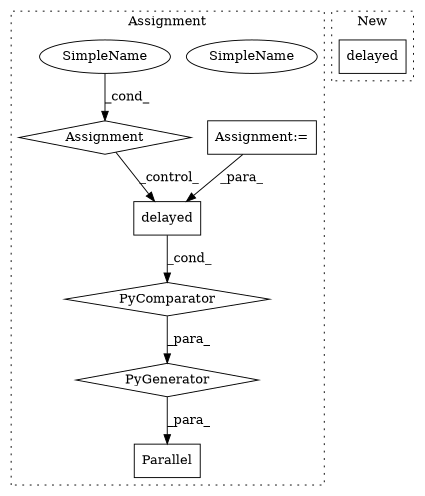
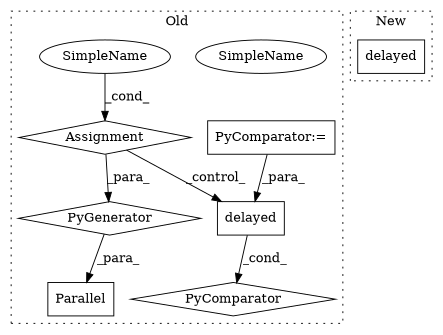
cluster "Assignment": label "Assignment" -> "Old"
node "Assignment:=": label "Assignment:=" -> "PyComparator:="
edge "PyComparator" -> "PyGenerator": now "Assignment" -> "PyGenerator"
